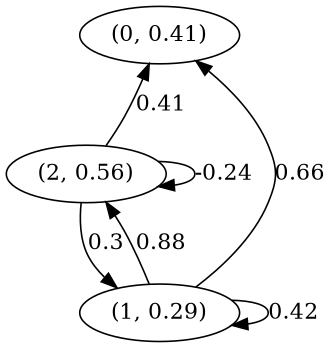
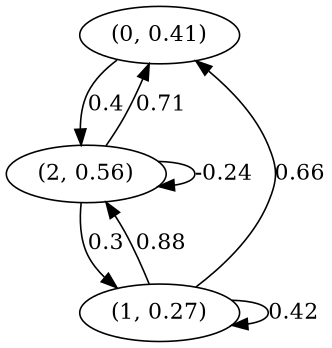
edge "(0, 0.41)" -> "(2, 0.56)": added, label "0.4"
edge "(2, 0.56)" -> "(0, 0.41)": label "0.41" -> "0.71"
node "(1, 0.29)": label "(1, 0.29)" -> "(1, 0.27)"
